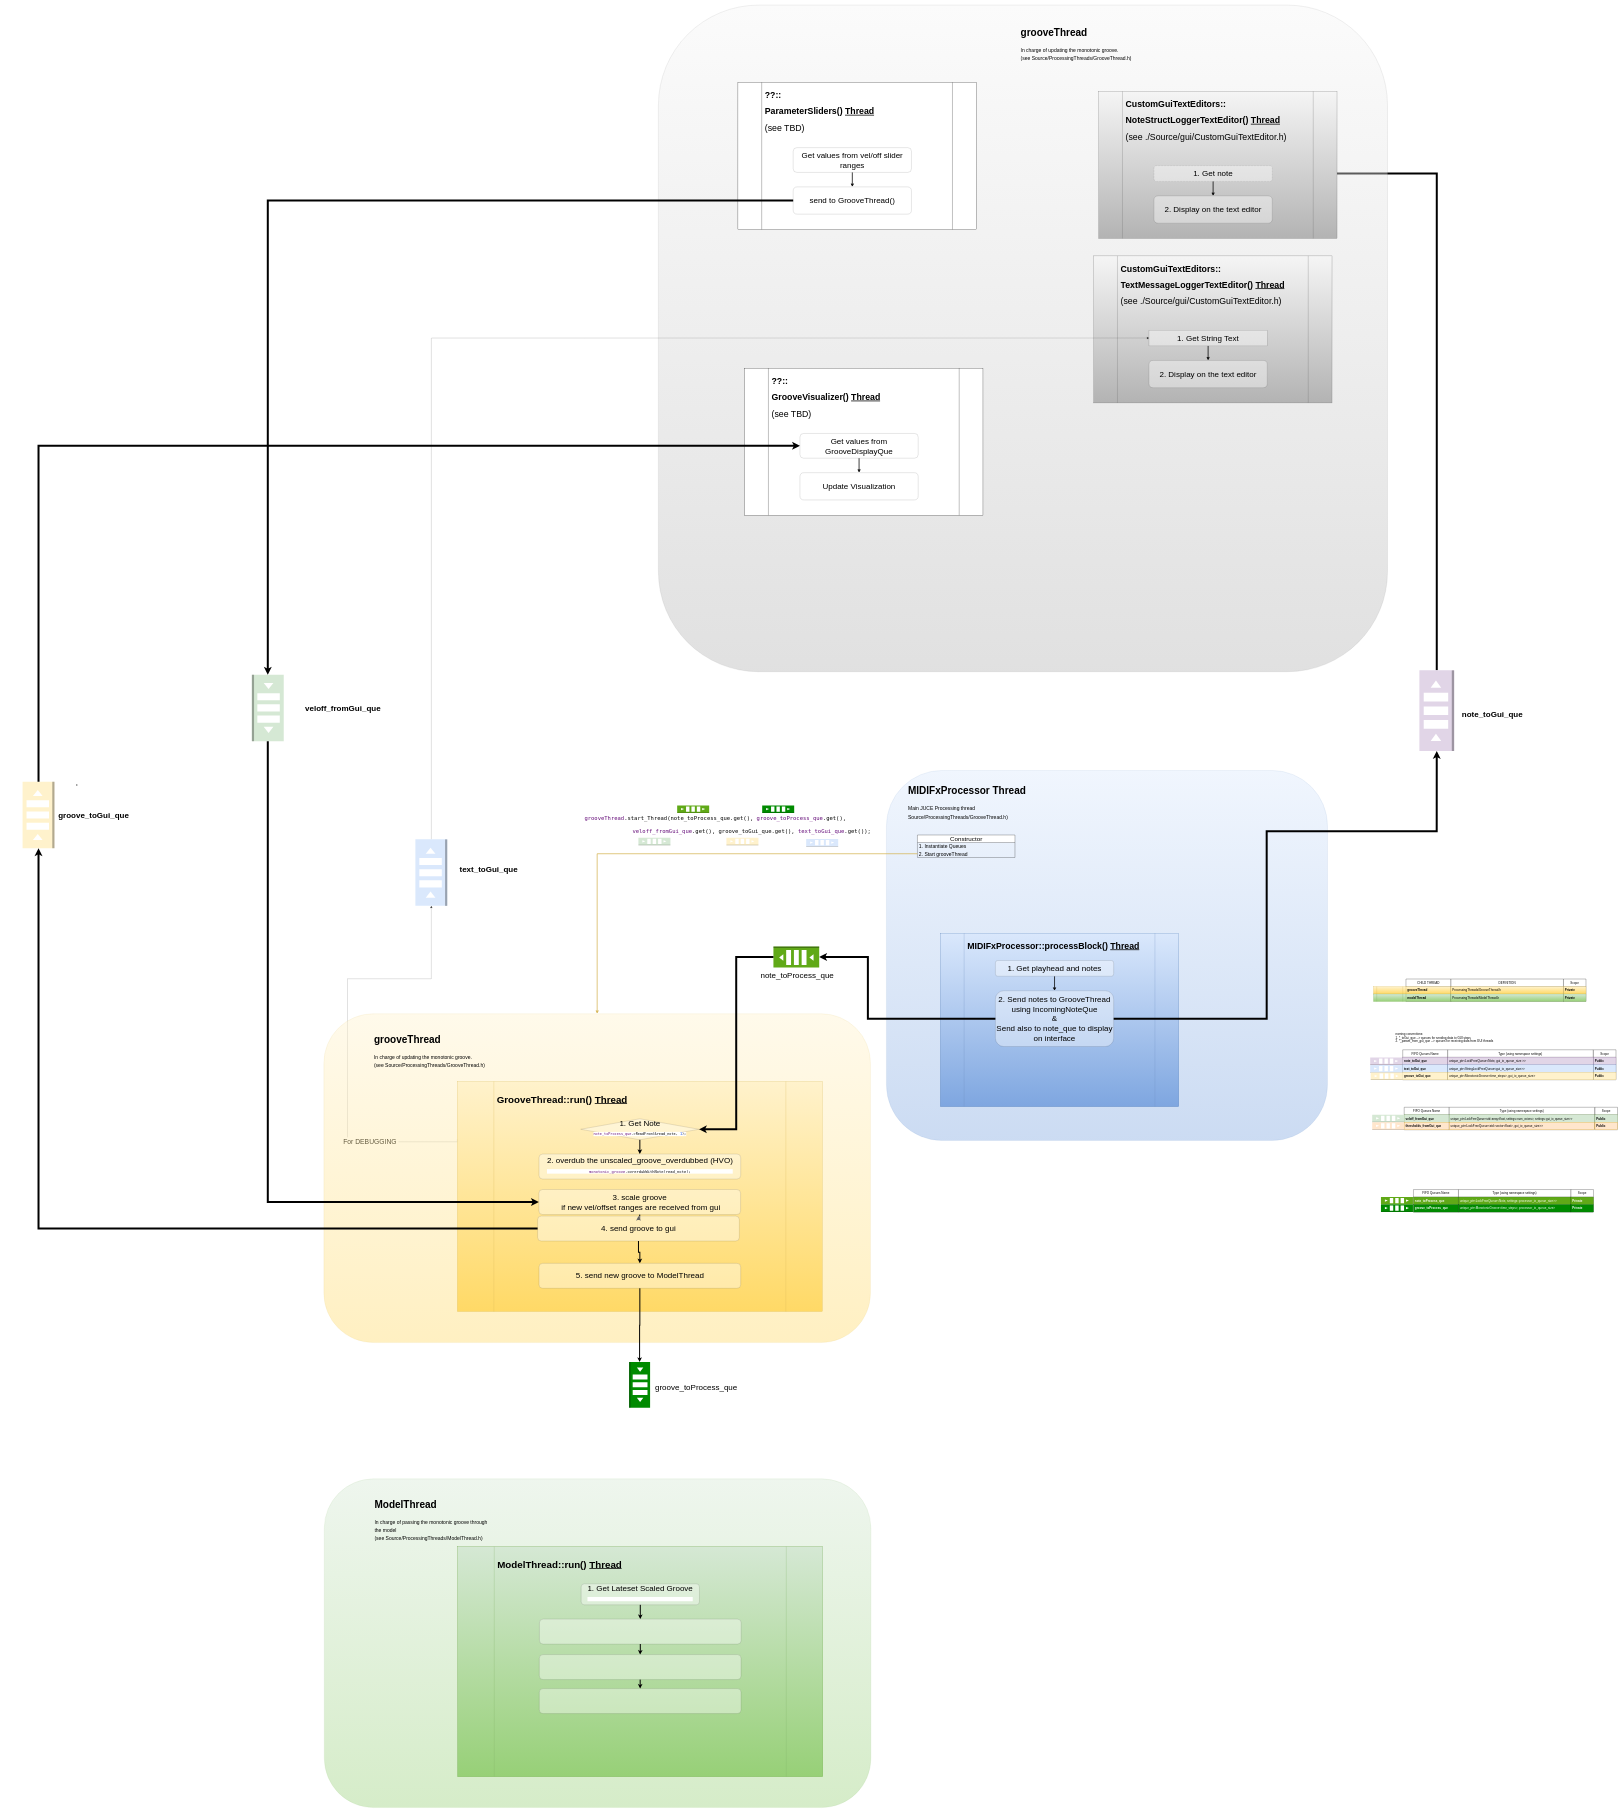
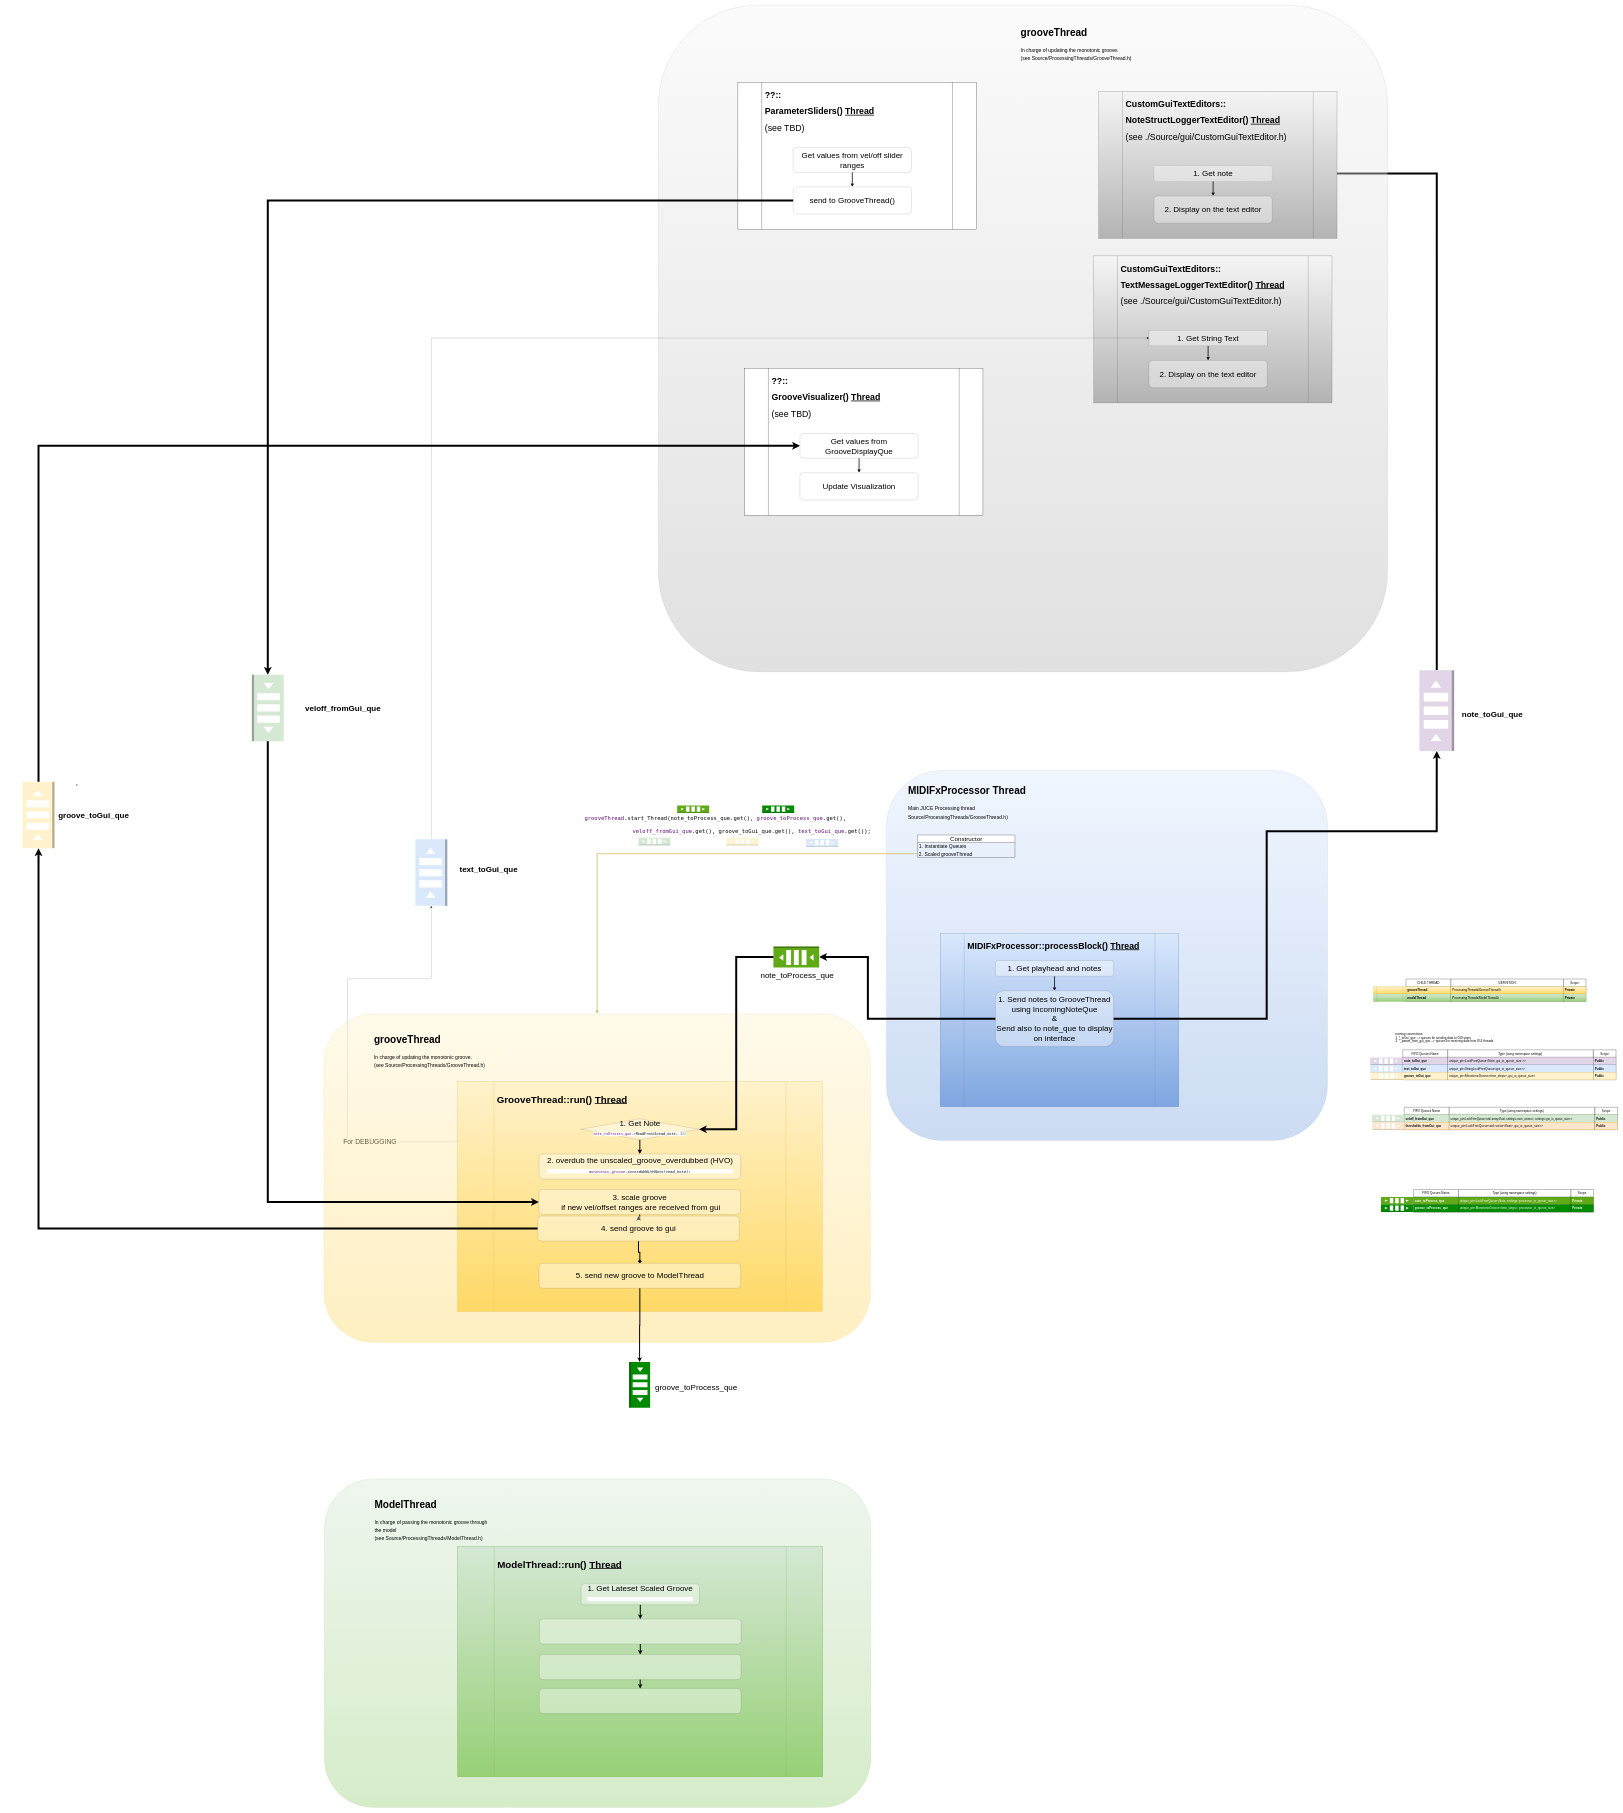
node "2. Start grooveThread": label "2. Start grooveThread" -> "2. Scaled grooveThread"
node "2. Send notes to GrooveThread using IncomingNoteQue & Send also to note_que to display on interface": label "2. Send notes to GrooveThread using IncomingNoteQue & Send also to note_que to display on interface" -> "1. Send notes to GrooveThread using IncomingNoteQue & Send also to note_que to display on interface"
edge "4. send groove to gui" -> "5. send new groove to ModelThread": arrowhead classic -> diamond
